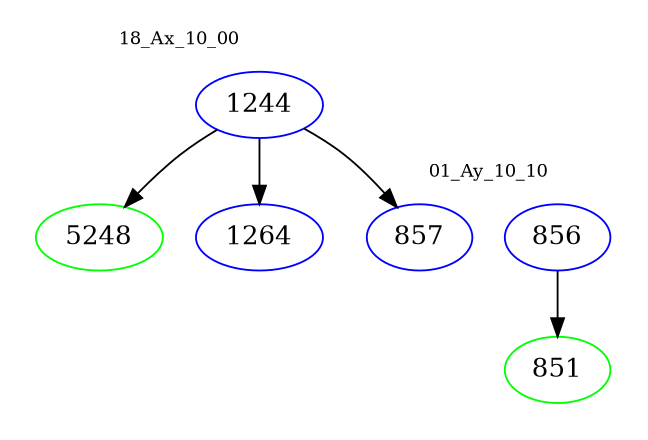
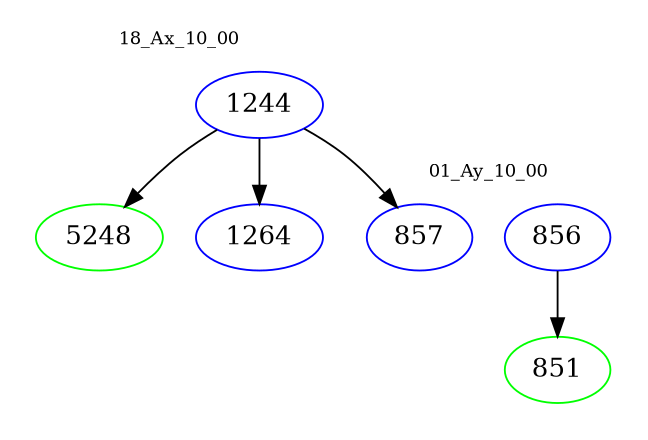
cluster "01_Ay_10_10": label "01_Ay_10_10" -> "01_Ay_10_00"
